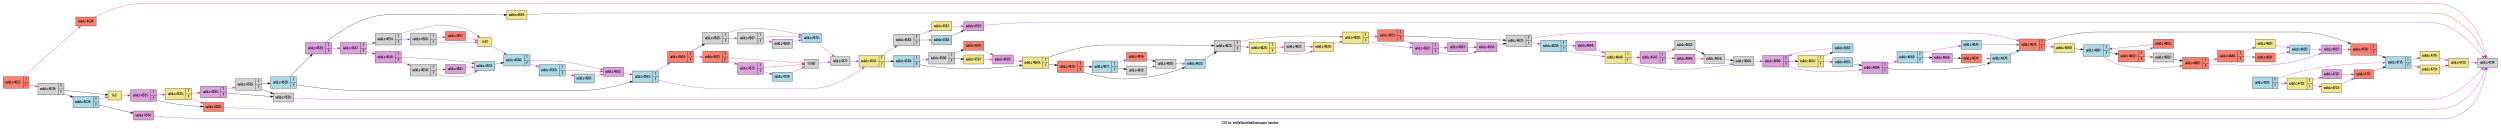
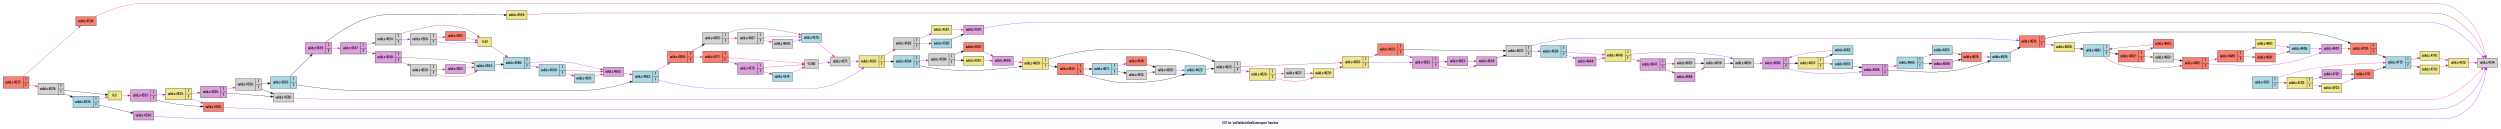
edge "valid.c:4670:" -> "valid.c:4679:": now "valid.c:4670:" -> "valid.c:4674:"
edge "valid.c:4601:" -> "valid.c:4605:": color brown -> purple
